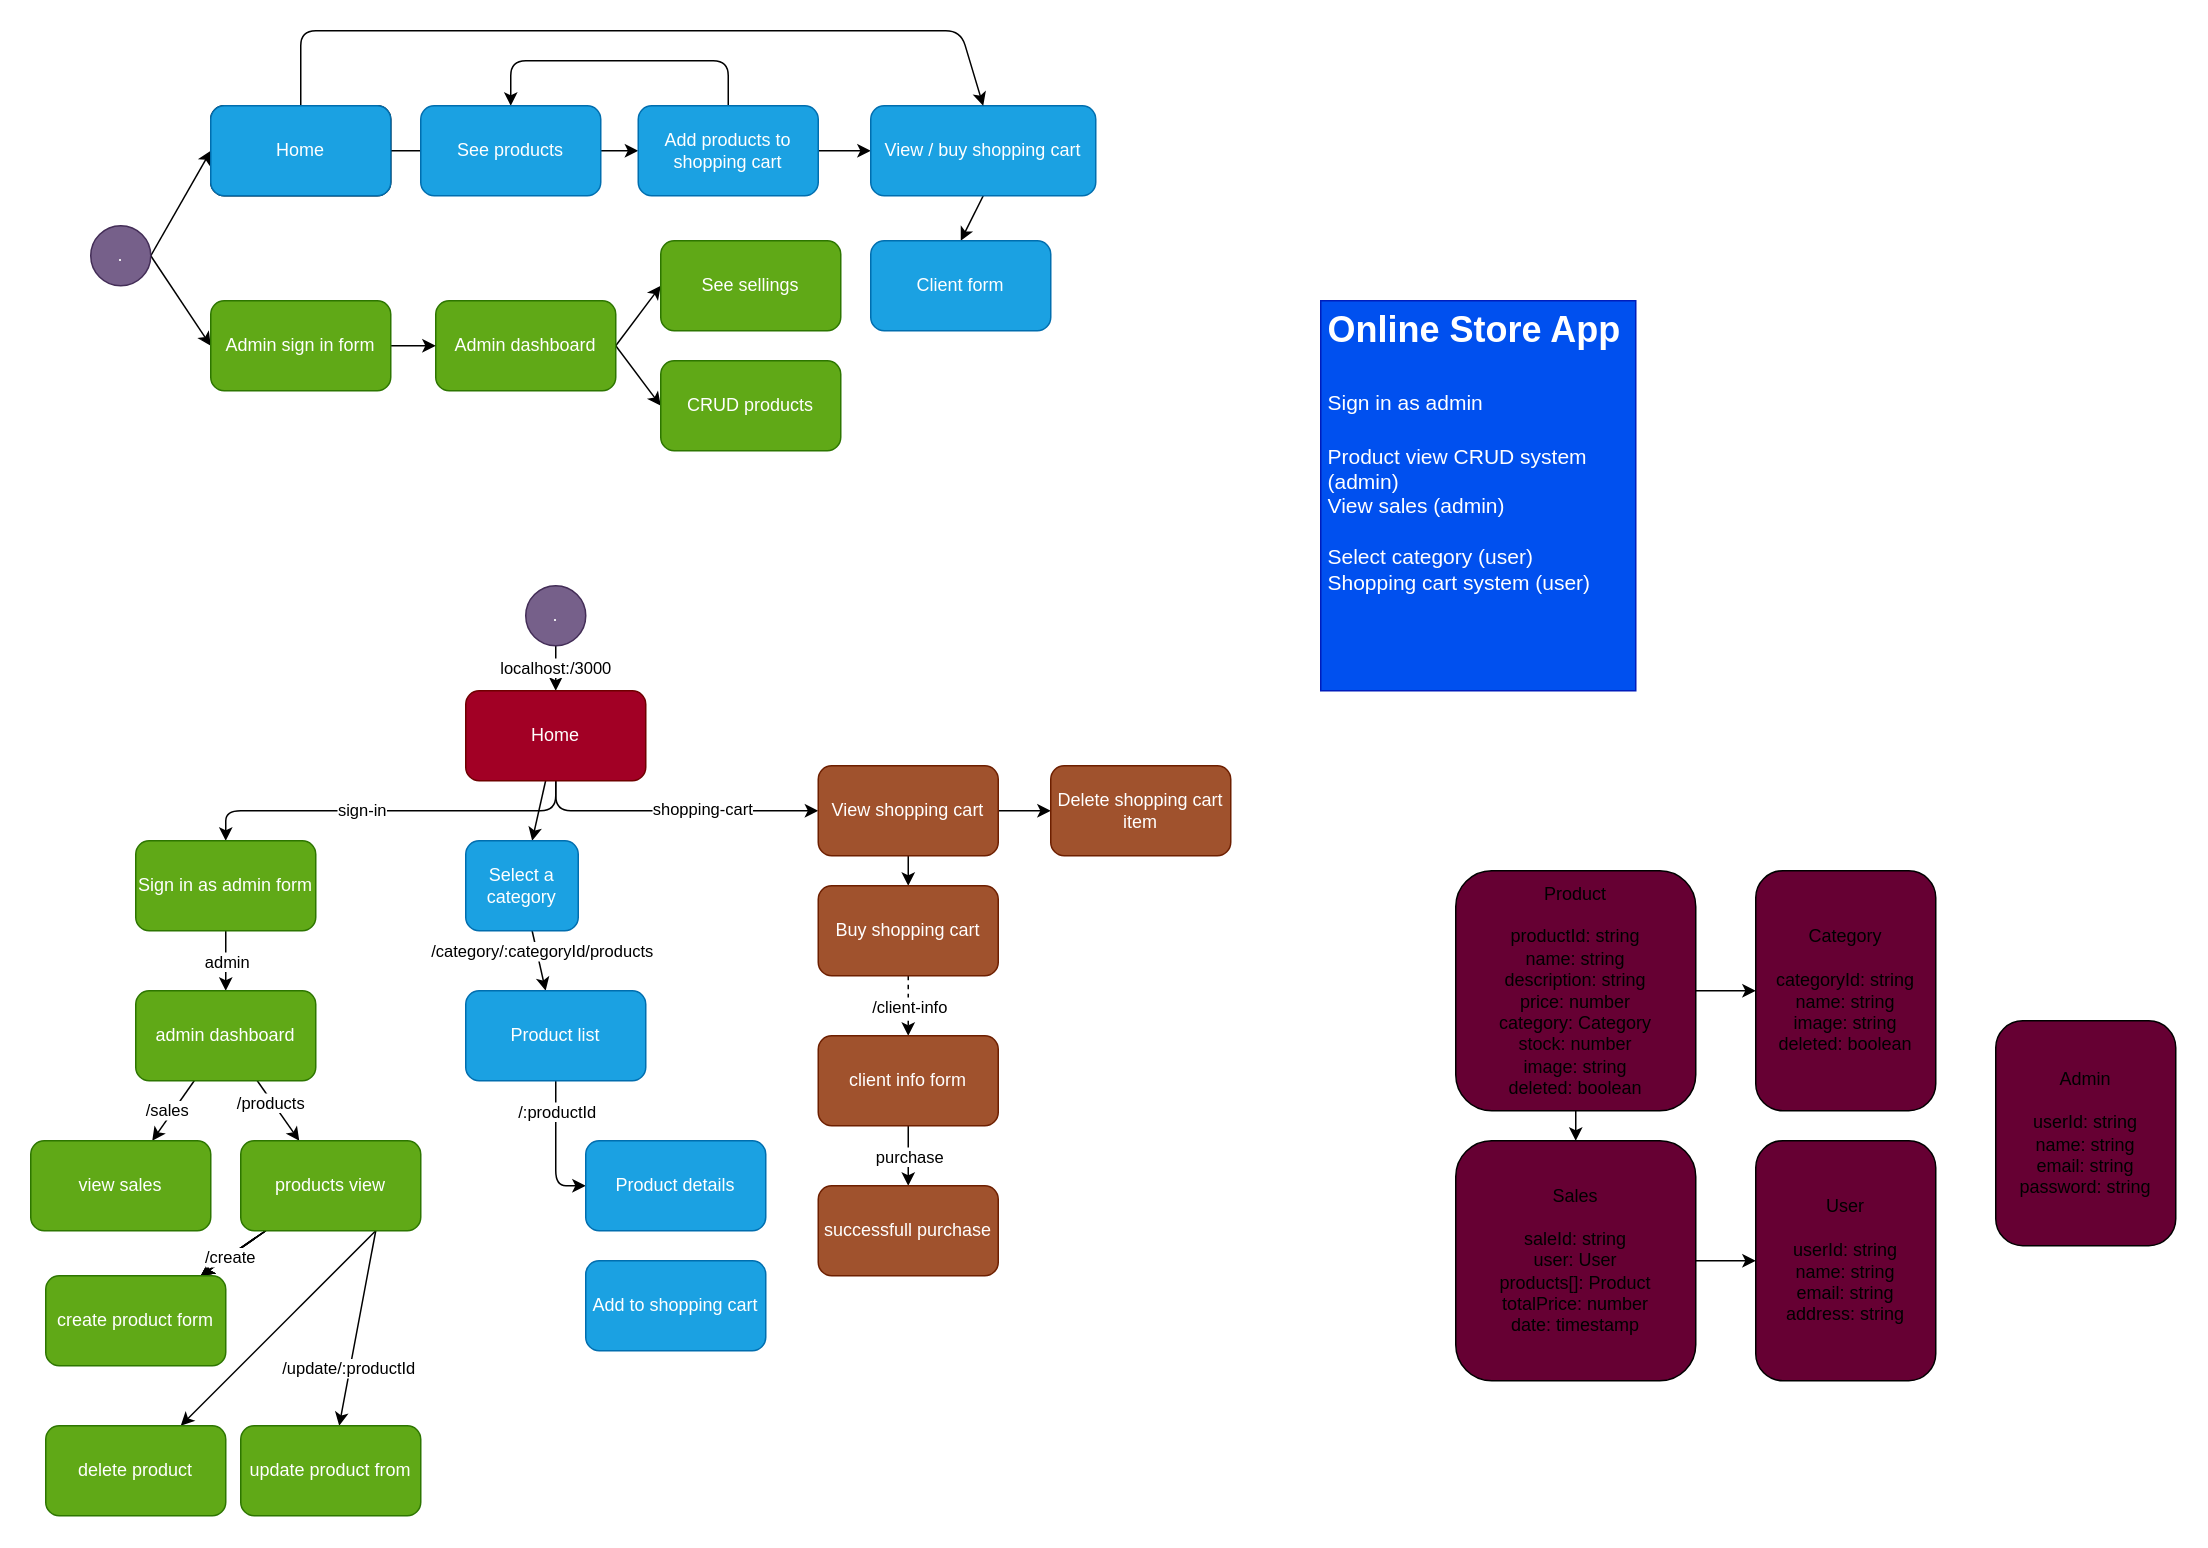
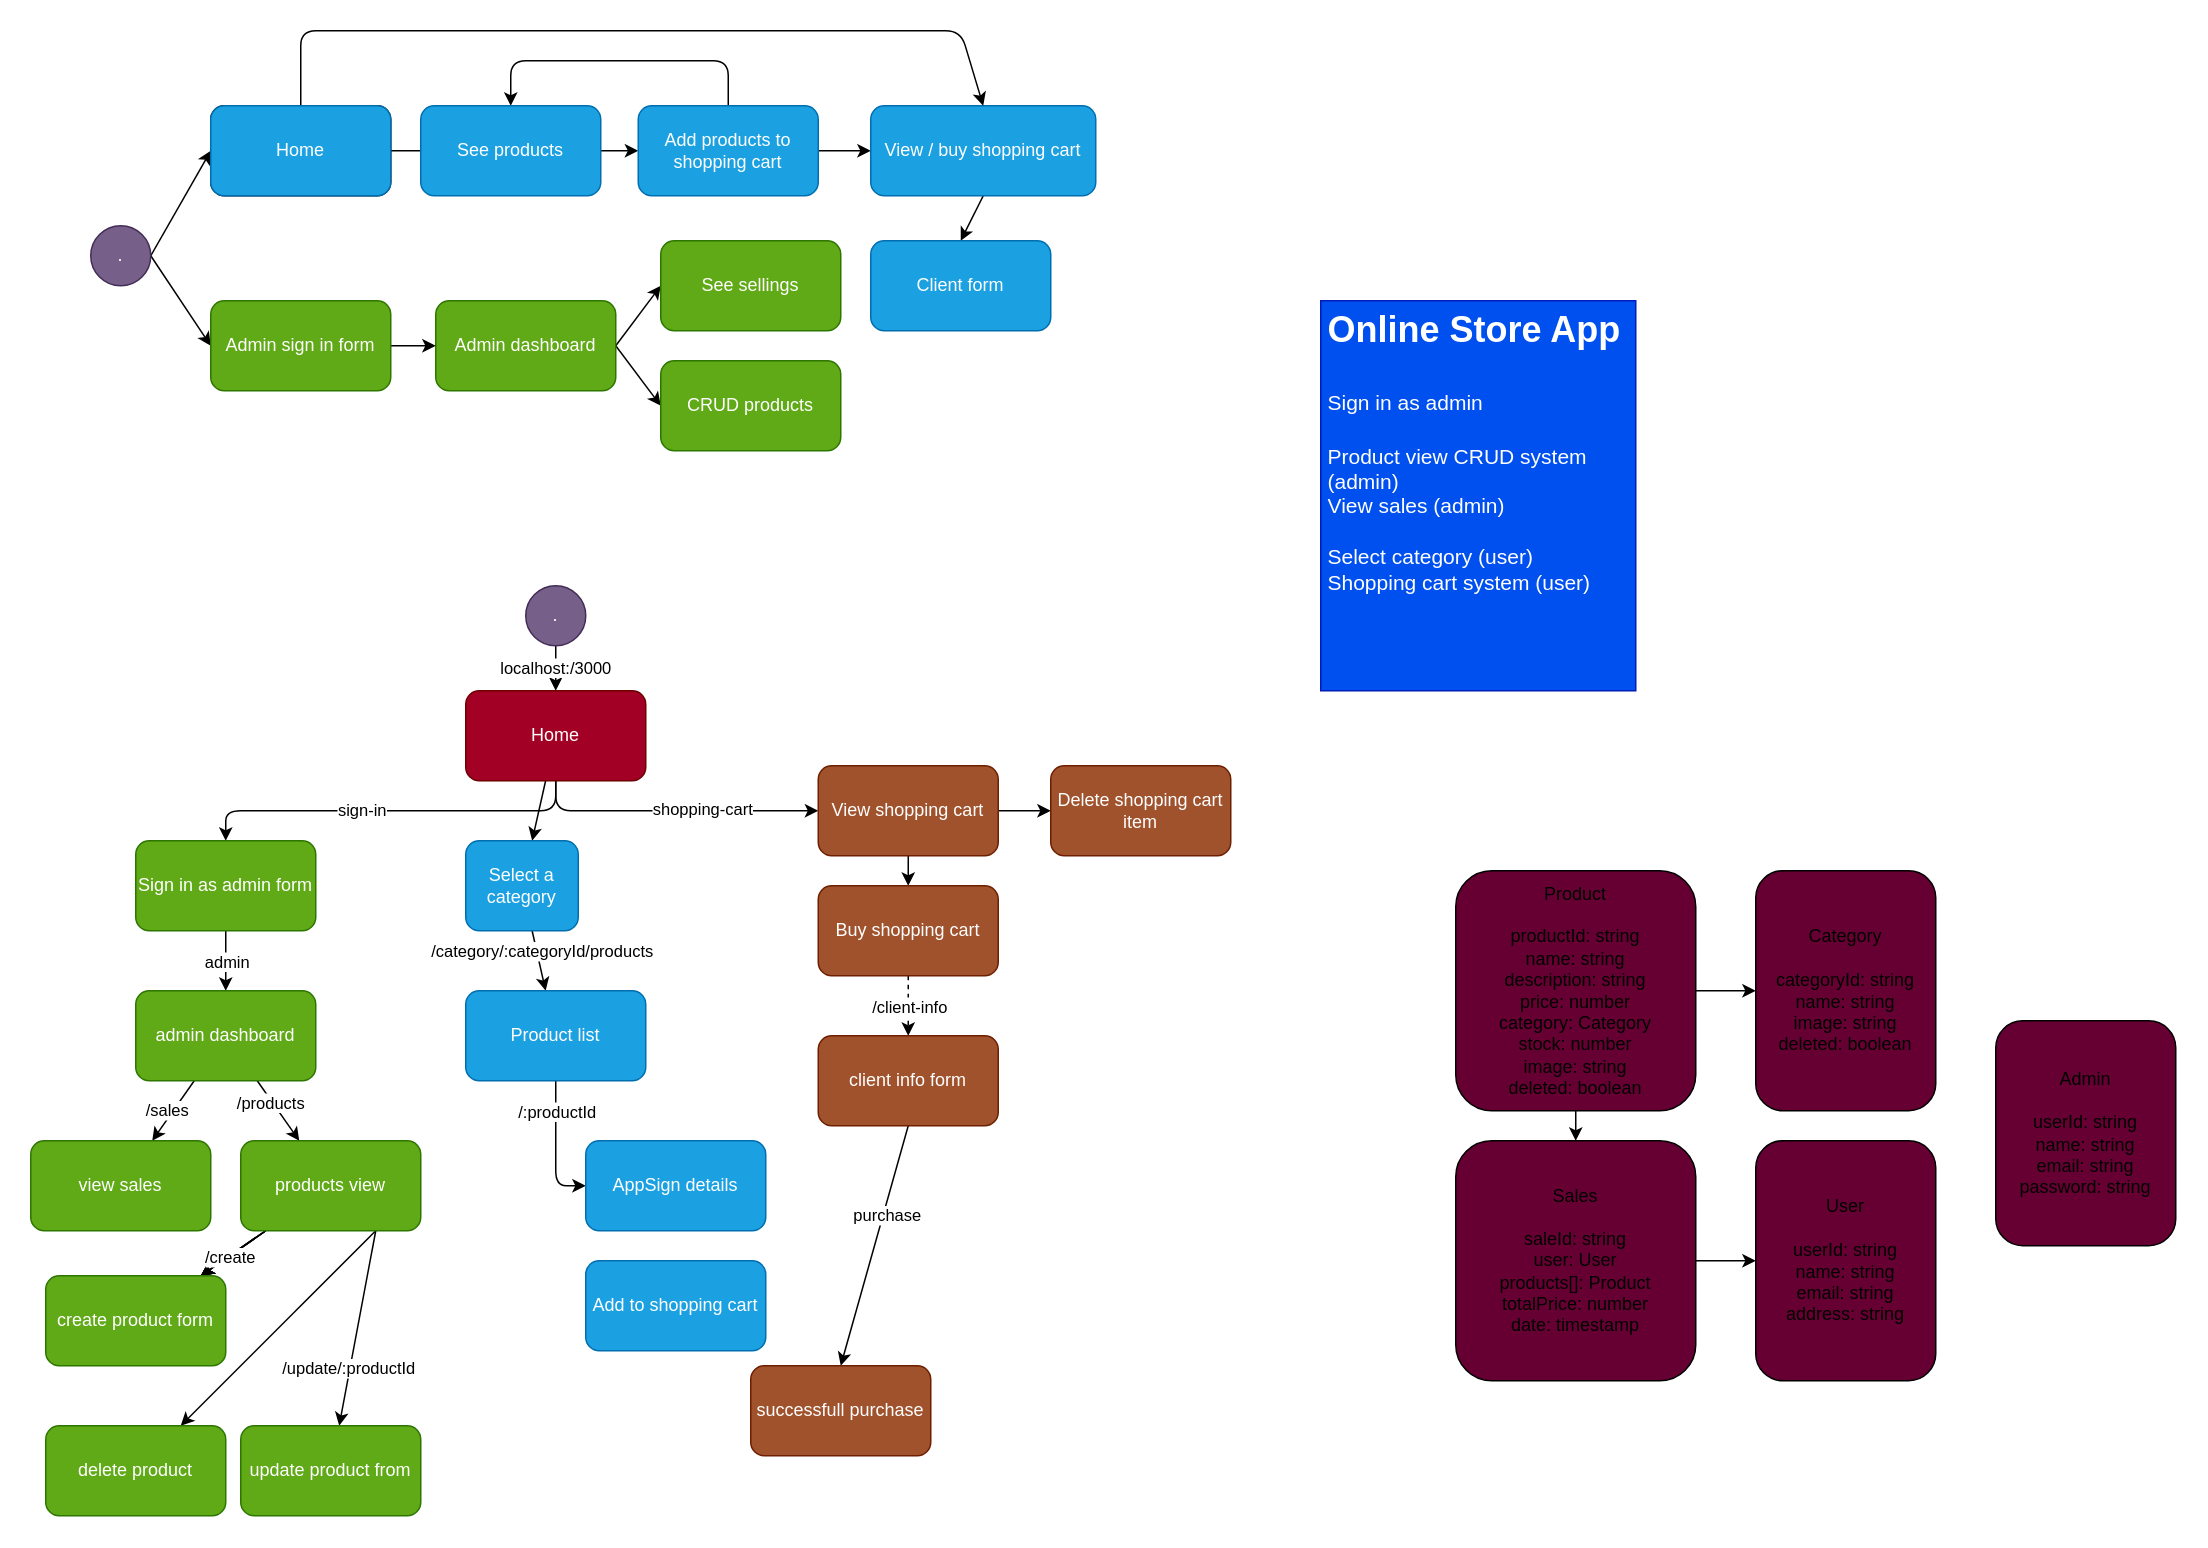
node "Product details": label "Product details" -> "AppSign details"
node "successfull purchase": moved (908, 1231) -> (841, 1411)
